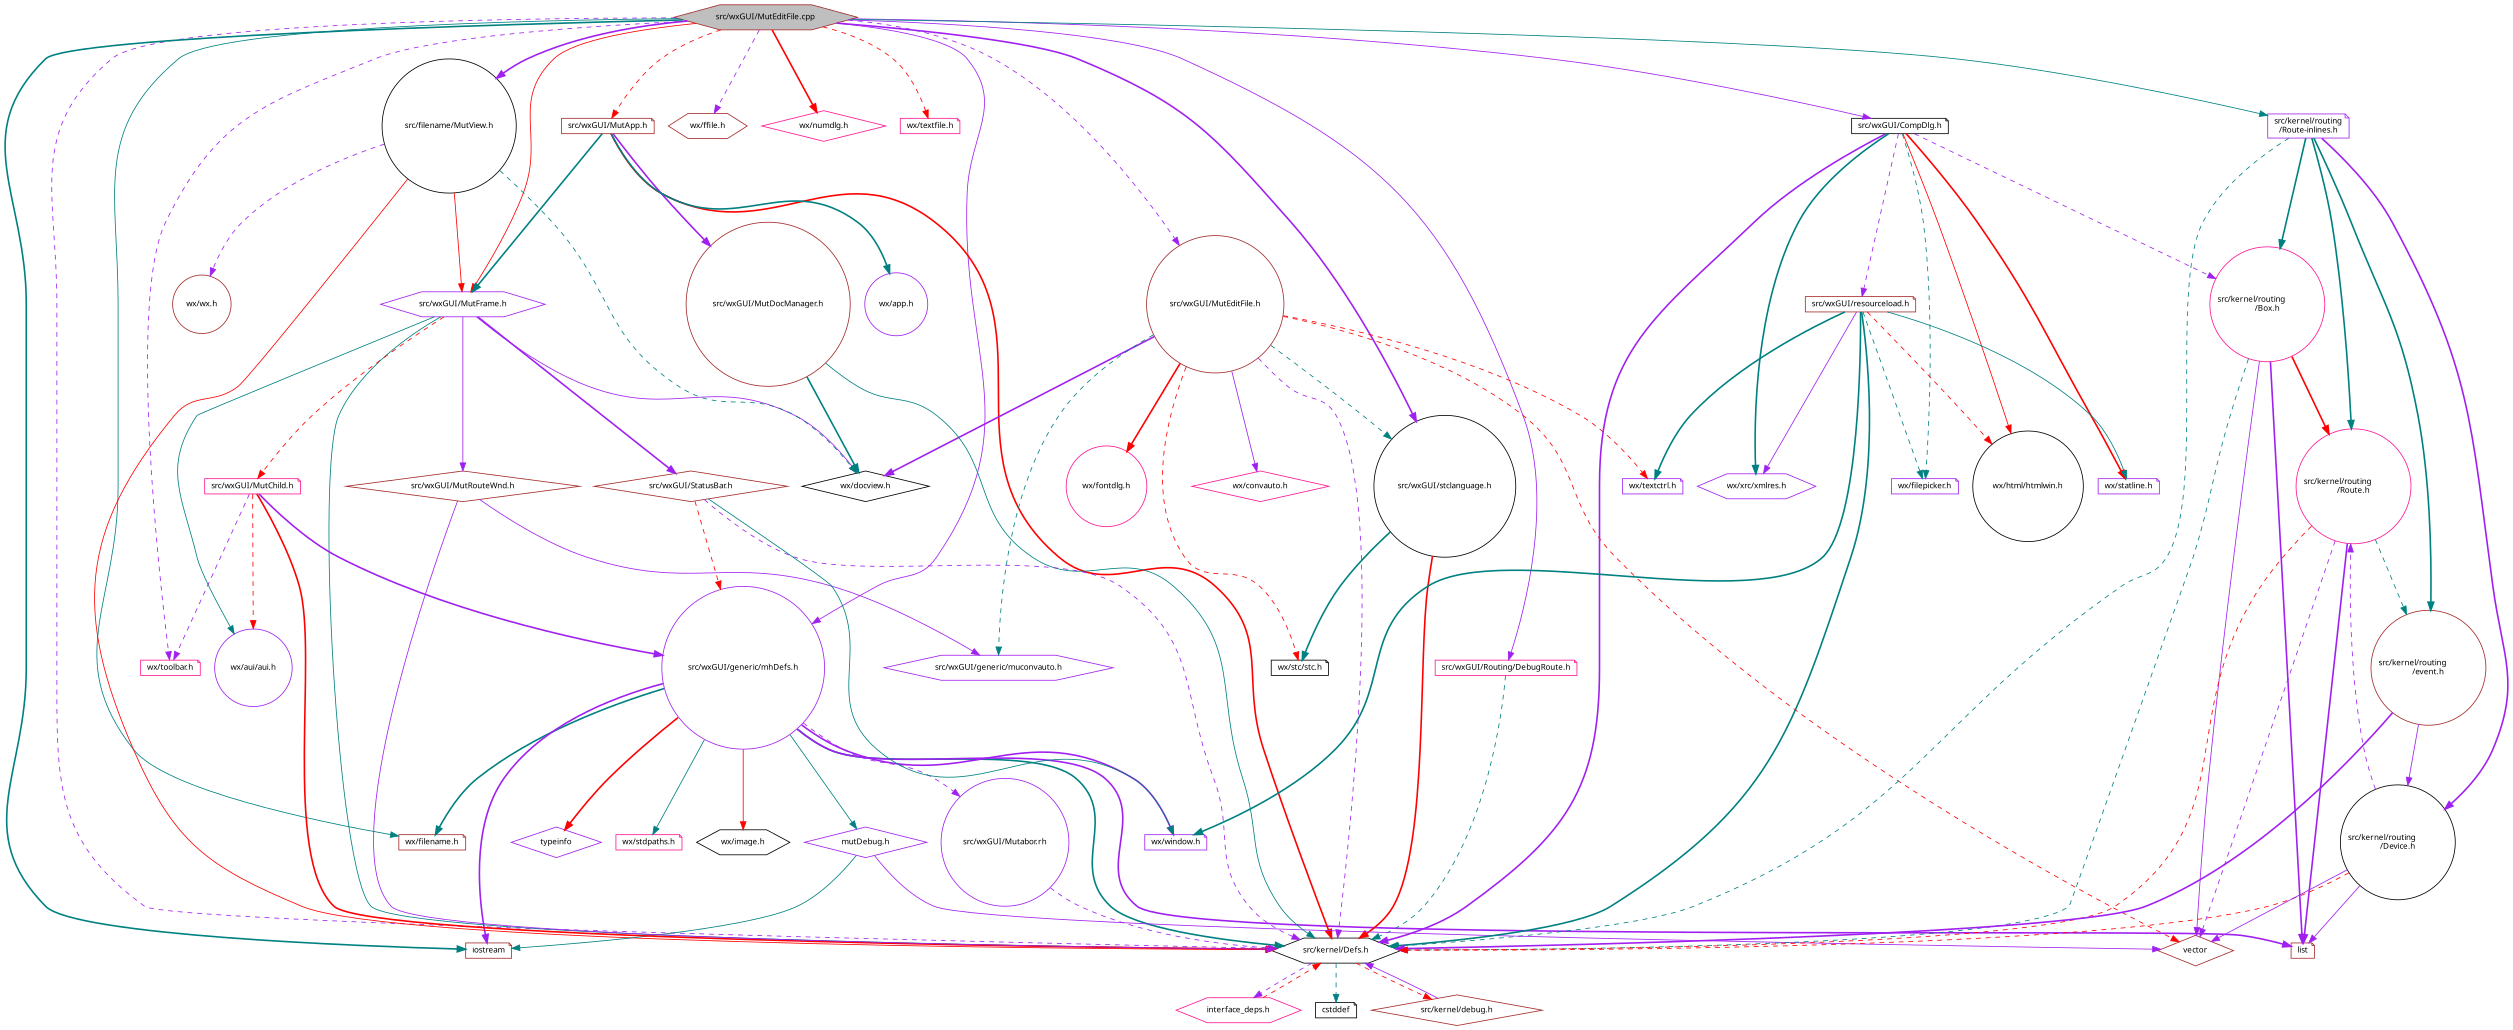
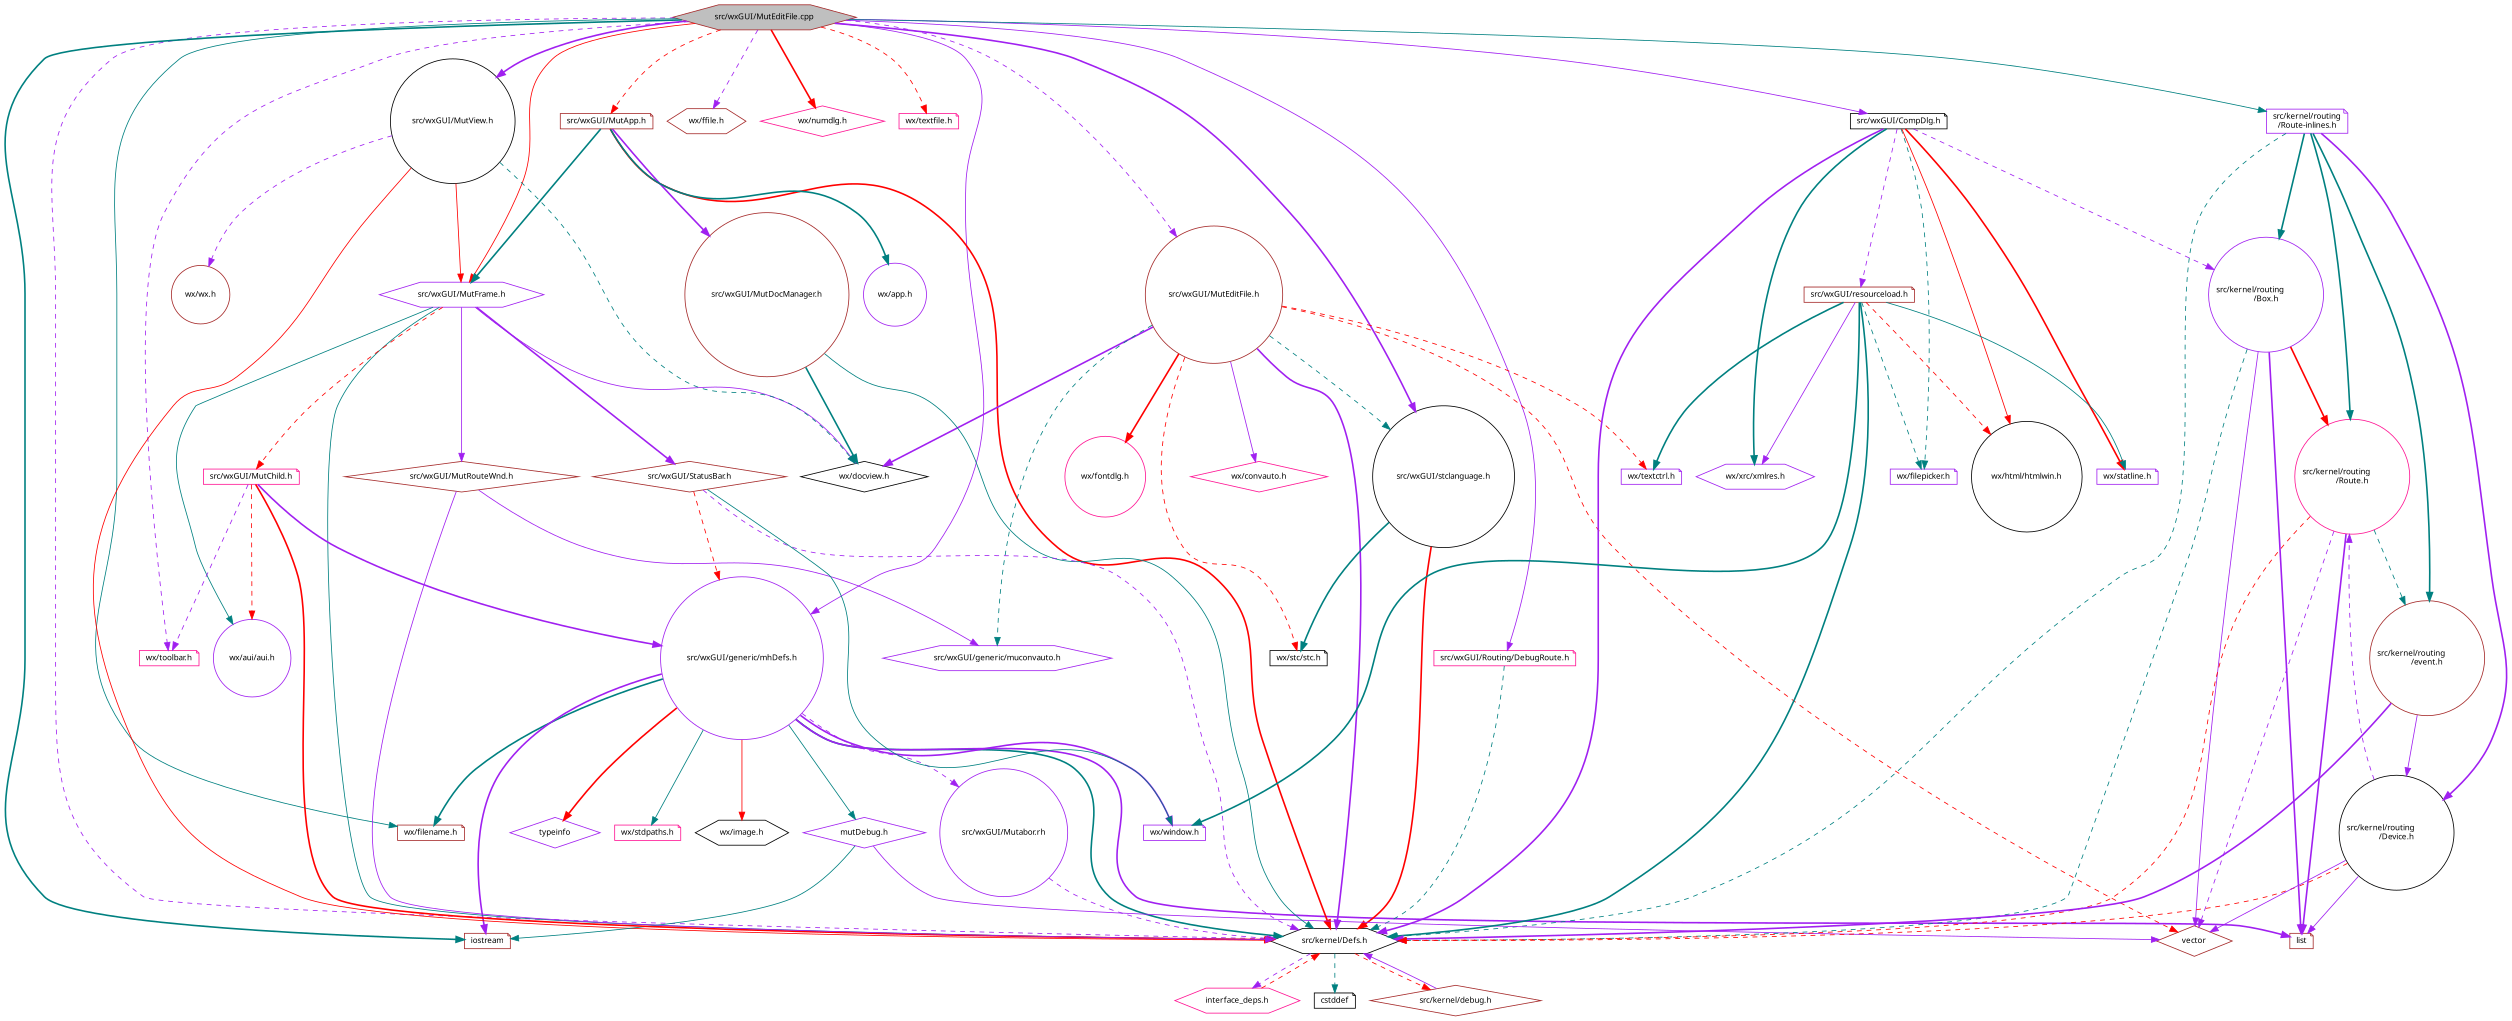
node "src/filename/MutView.h": label "src/filename/MutView.h" -> "src/wxGUI/MutView.h"
node "src/kernel/routing /Box.h": color deeppink -> purple
edge "src/wxGUI/MutEditFile.h" -> "src/kernel/Defs.h": style dashed -> bold
